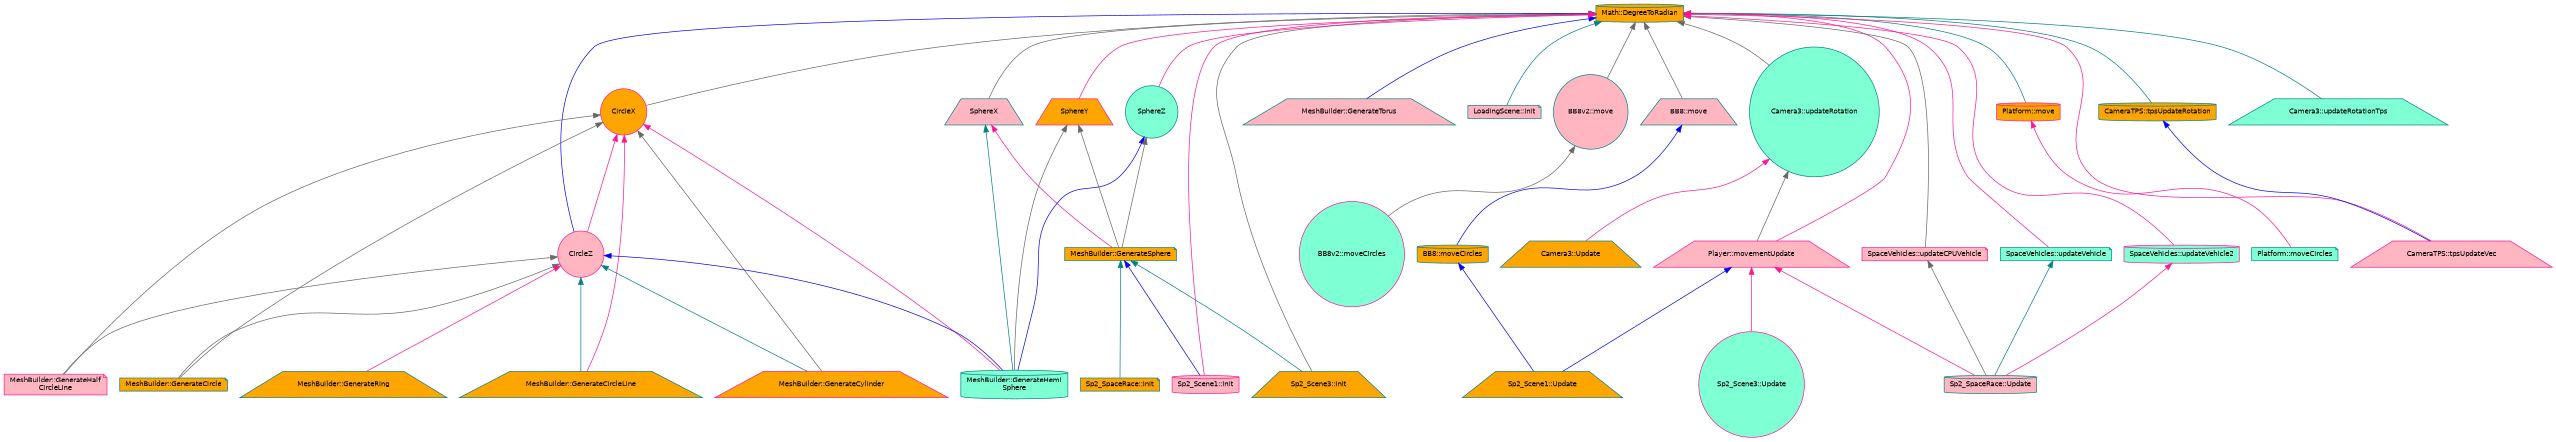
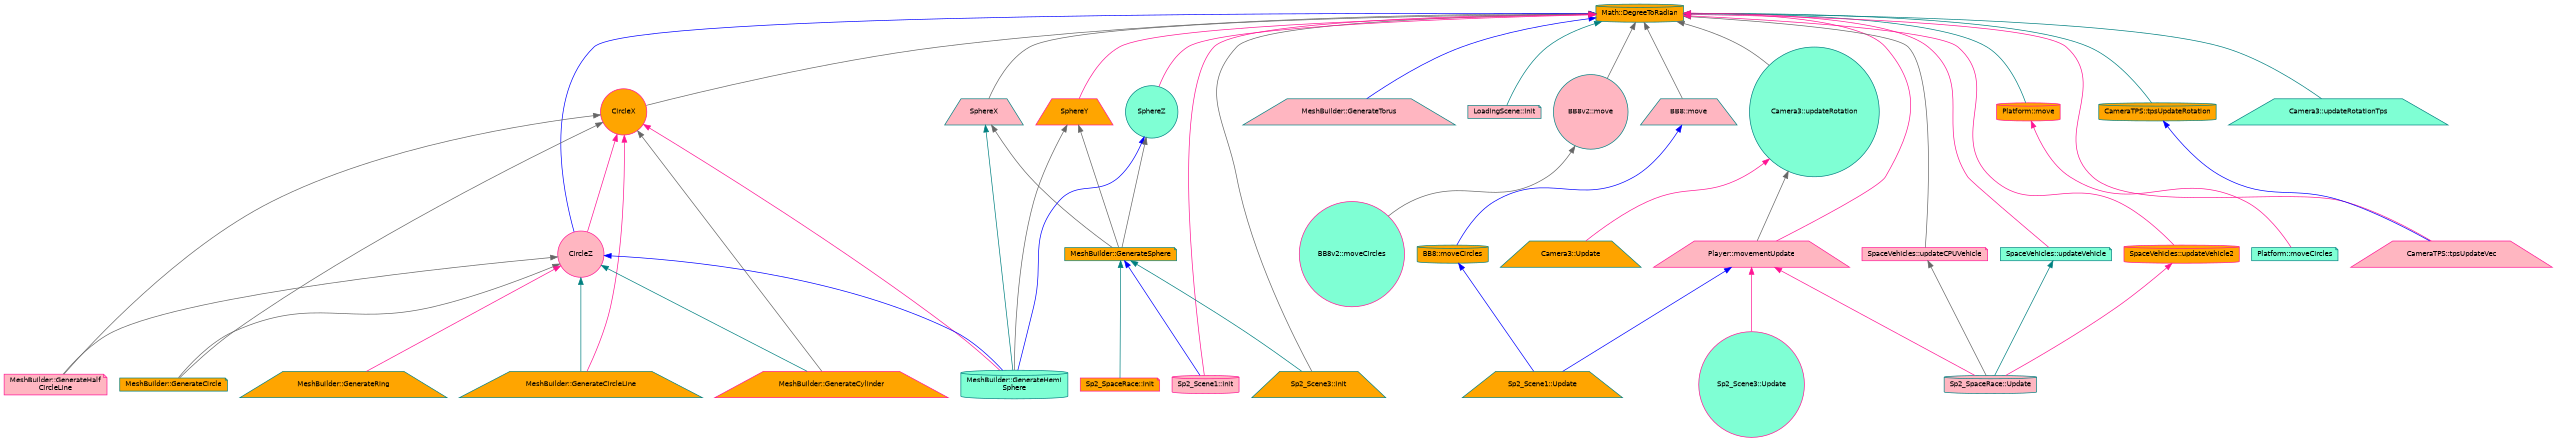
edge "MeshBuilder::GenerateSphere" -> "SphereX": color deeppink -> gray40
node "SpaceVehicles::updateVehicle2": fillcolor aquamarine -> orange
node "Sp2_SpaceRace::Init": color teal -> deeppink
